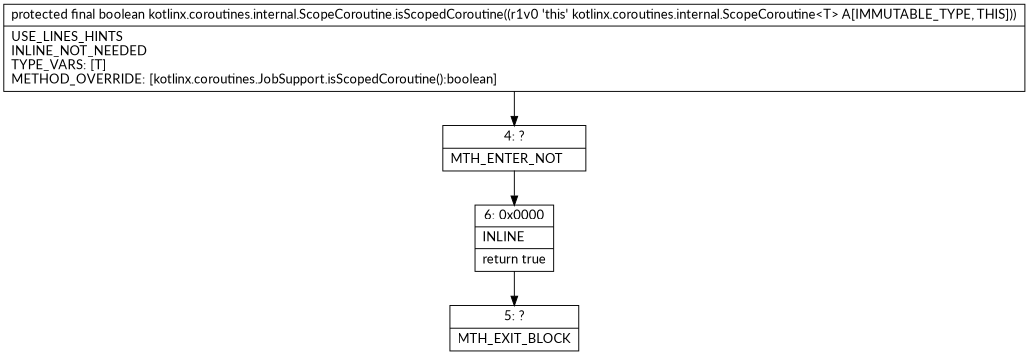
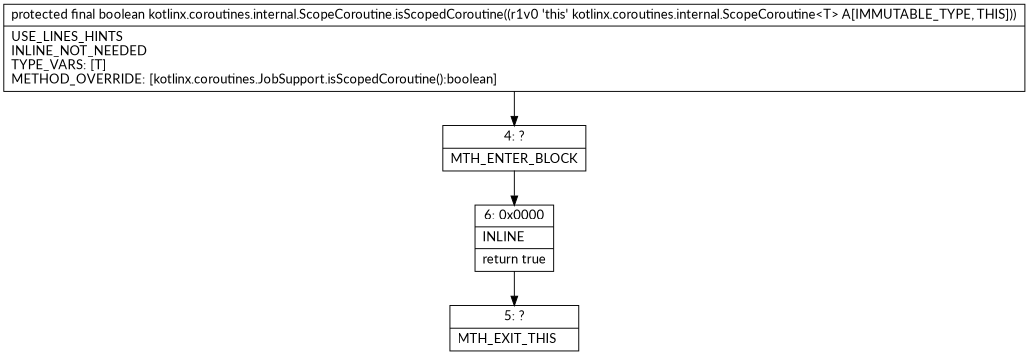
node "4: ?": text "MTH_ENTER_NOT" -> "MTH_ENTER_BLOCK"
node "5: ?": text "MTH_EXIT_BLOCK" -> "MTH_EXIT_THIS"
